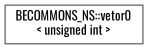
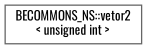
node "BECOMMONS_NS::vetor0 < unsigned int >": label "BECOMMONS_NS::vetor0 < unsigned int >" -> "BECOMMONS_NS::vetor2 < unsigned int >"
